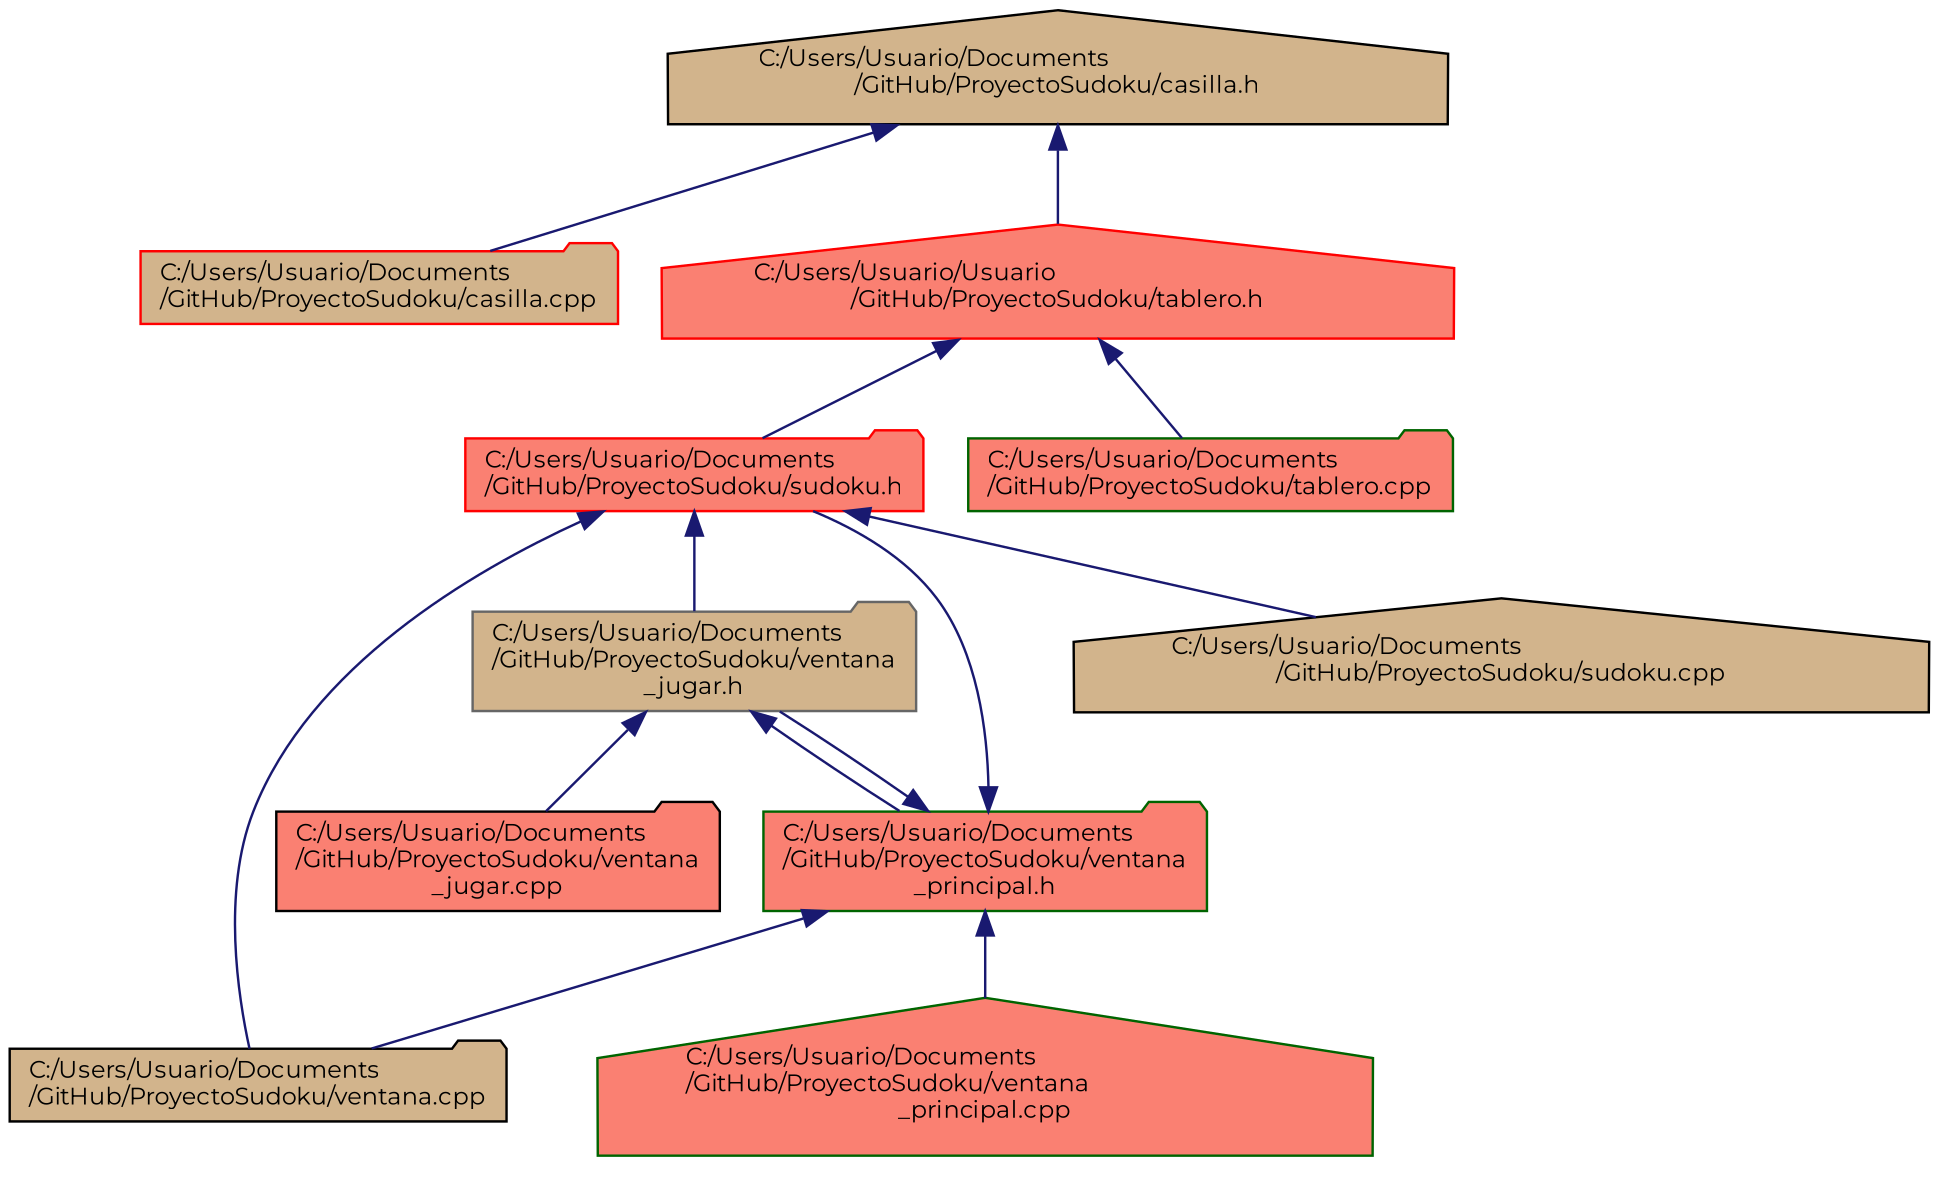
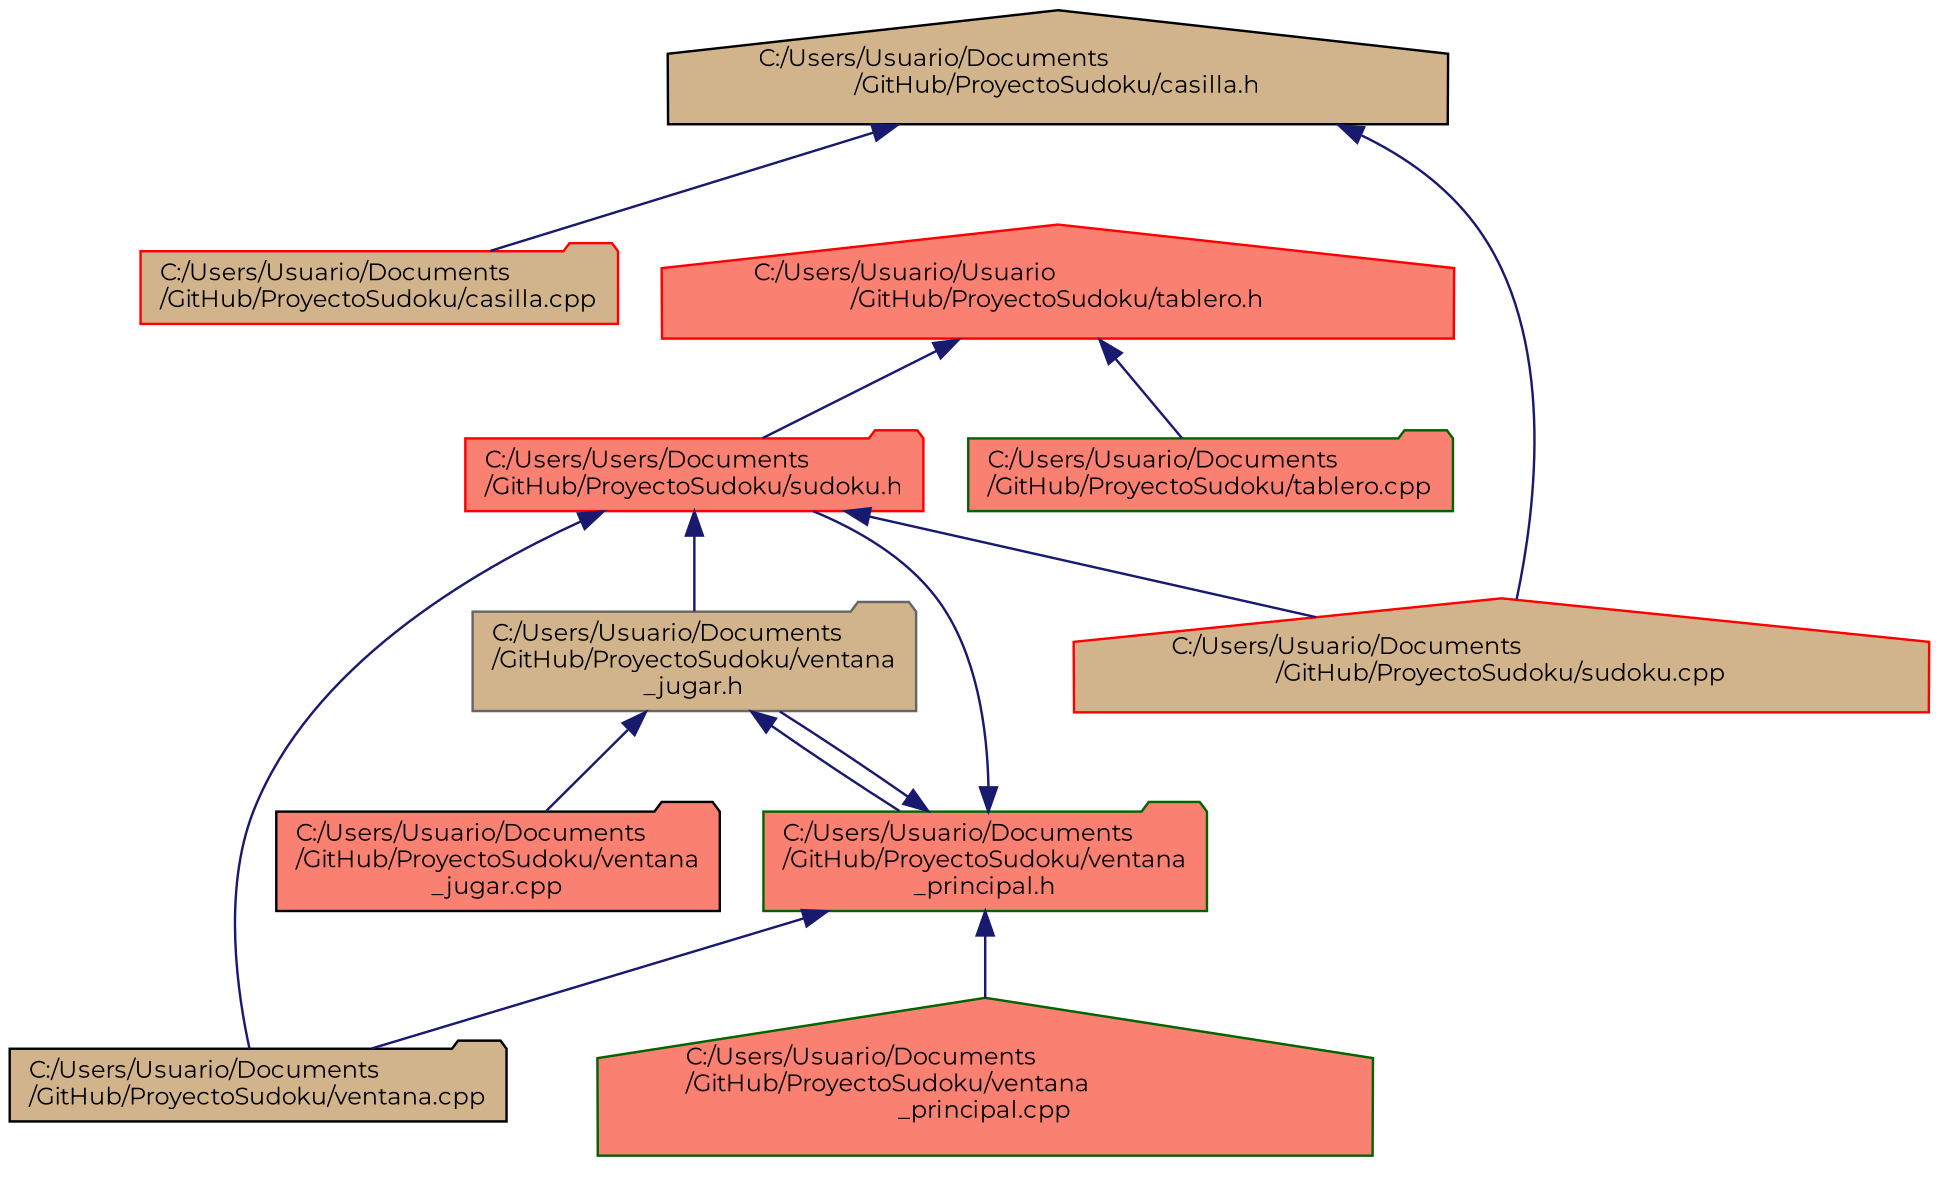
edge "C:/Users/Usuario/Usuario /GitHub/ProyectoSudoku/tablero.h" -> "C:/Users/Usuario/Documents /GitHub/ProyectoSudoku/casilla.h": now "C:/Users/Usuario/Documents /GitHub/ProyectoSudoku/sudoku.cpp" -> "C:/Users/Usuario/Documents /GitHub/ProyectoSudoku/casilla.h"
node "C:/Users/Usuario/Documents /GitHub/ProyectoSudoku/sudoku.h": label "C:/Users/Usuario/Documents /GitHub/ProyectoSudoku/sudoku.h" -> "C:/Users/Users/Documents /GitHub/ProyectoSudoku/sudoku.h"
node "C:/Users/Usuario/Documents /GitHub/ProyectoSudoku/sudoku.cpp": color black -> red
